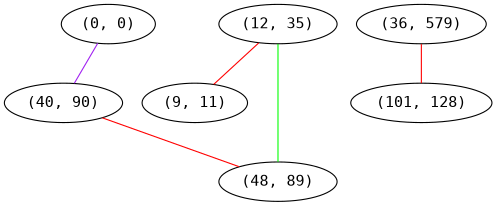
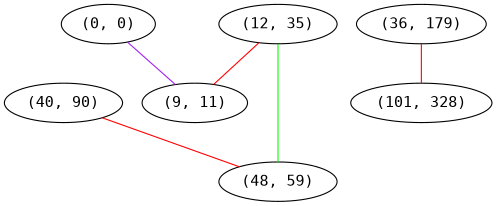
node "(36, 579)": label "(36, 579)" -> "(36, 179)"
edge "(0, 0)" -- "(40, 90)": now "(0, 0)" -- "(9, 11)"
node "(101, 128)": label "(101, 128)" -> "(101, 328)"
node "(48, 89)": label "(48, 89)" -> "(48, 59)"
